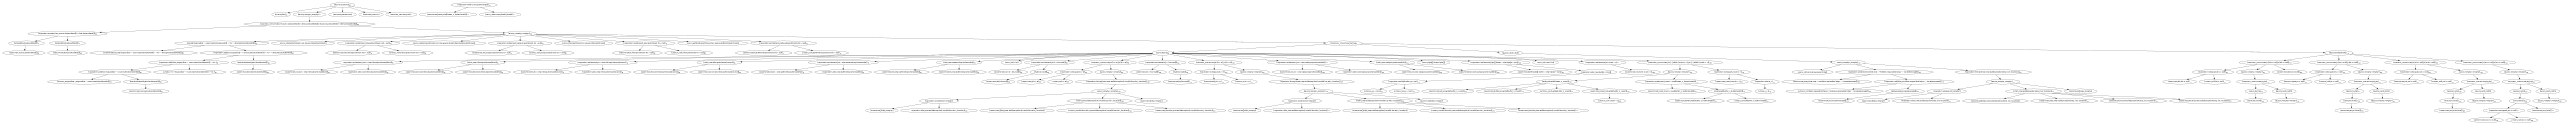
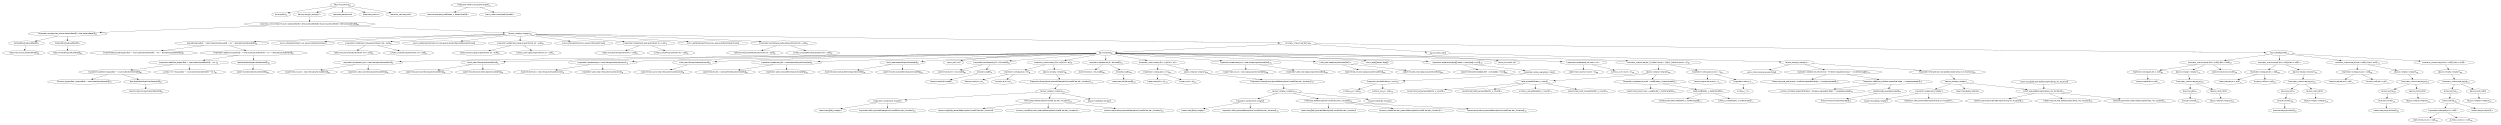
node "(IDENTIFIER,fis,new FileInputStream(source))": removed
node "(LITERAL,null,bis != null)": removed
edge "(IDENTIFIER,count,out.write(buffer, 0, count))" -> "(LITERAL,0,int count = 0)": now "(<operator>.assignment,int count = 0)" -> "(LITERAL,0,int count = 0)"
edge "(<init>,new BuildException(msg, ioe, location))" -> "(IDENTIFIER,$obj6,new BuildException(msg, ioe, location))": reversed
